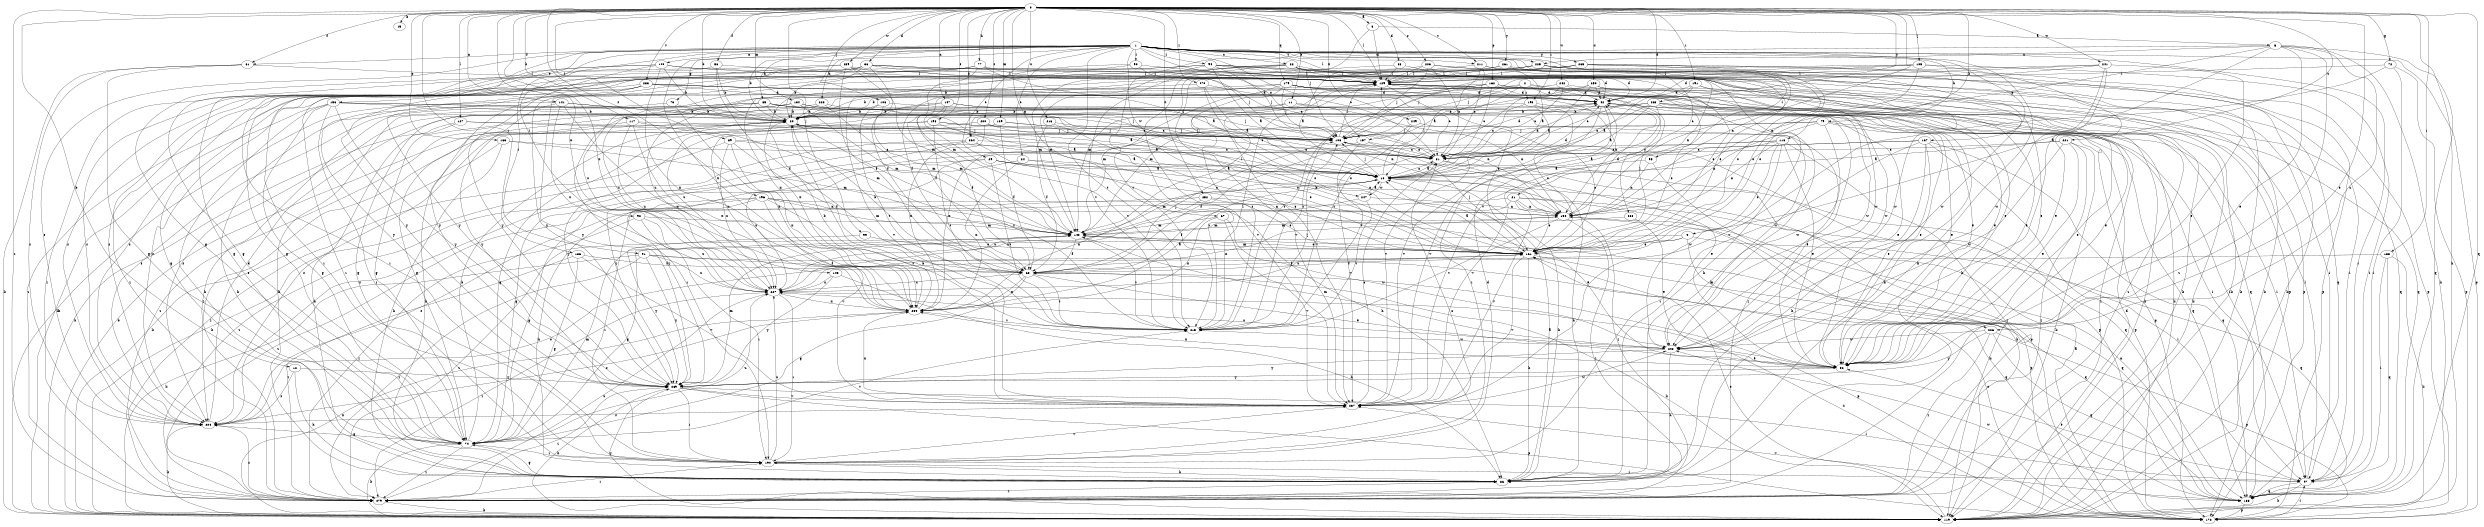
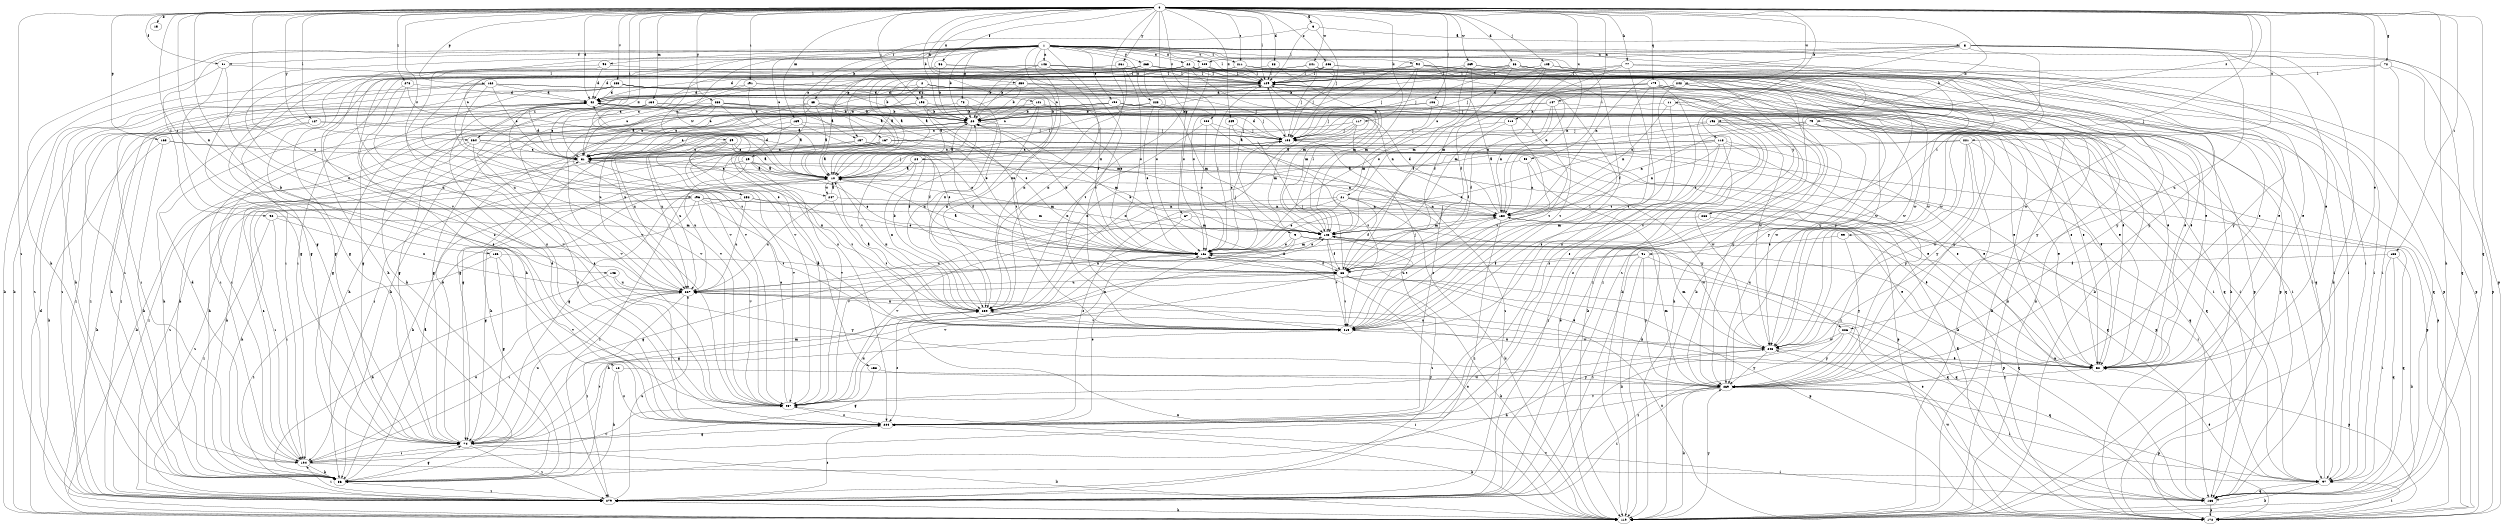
node "158": added
